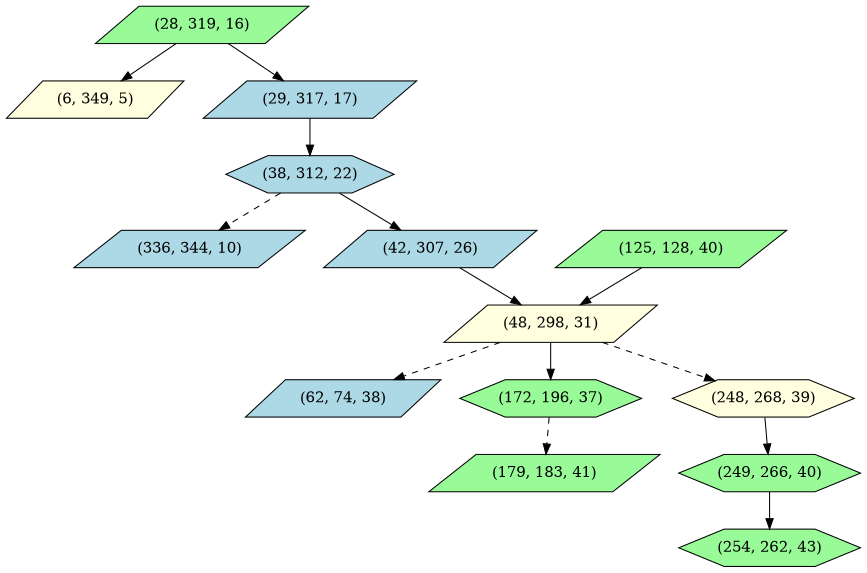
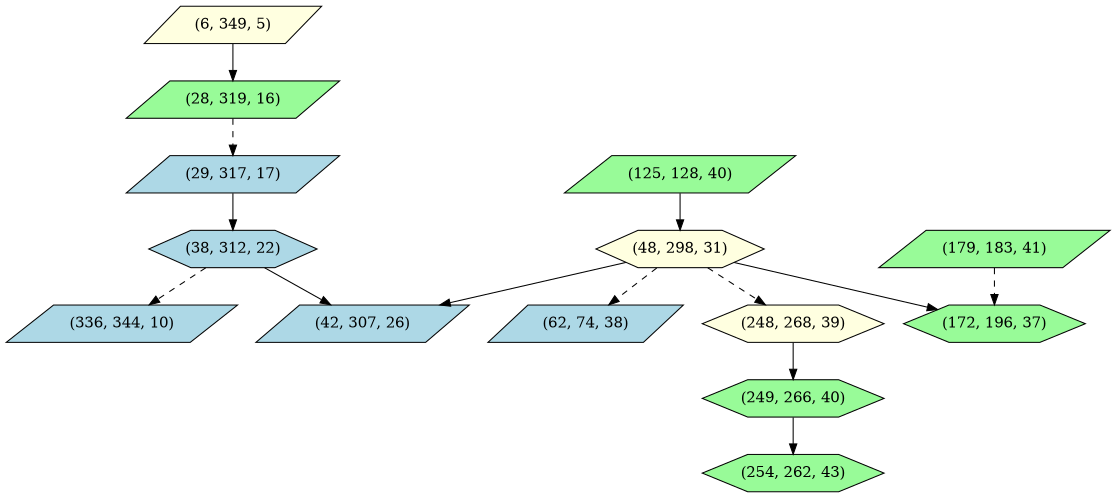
edge "(28, 319, 16)" -> "(6, 349, 5)": reversed
edge "(28, 319, 16)" -> "(29, 317, 17)": style solid -> dashed
edge "(42, 307, 26)" -> "(48, 298, 31)": reversed
node "(48, 298, 31)": shape parallelogram -> hexagon
edge "(172, 196, 37)" -> "(179, 183, 41)": reversed
